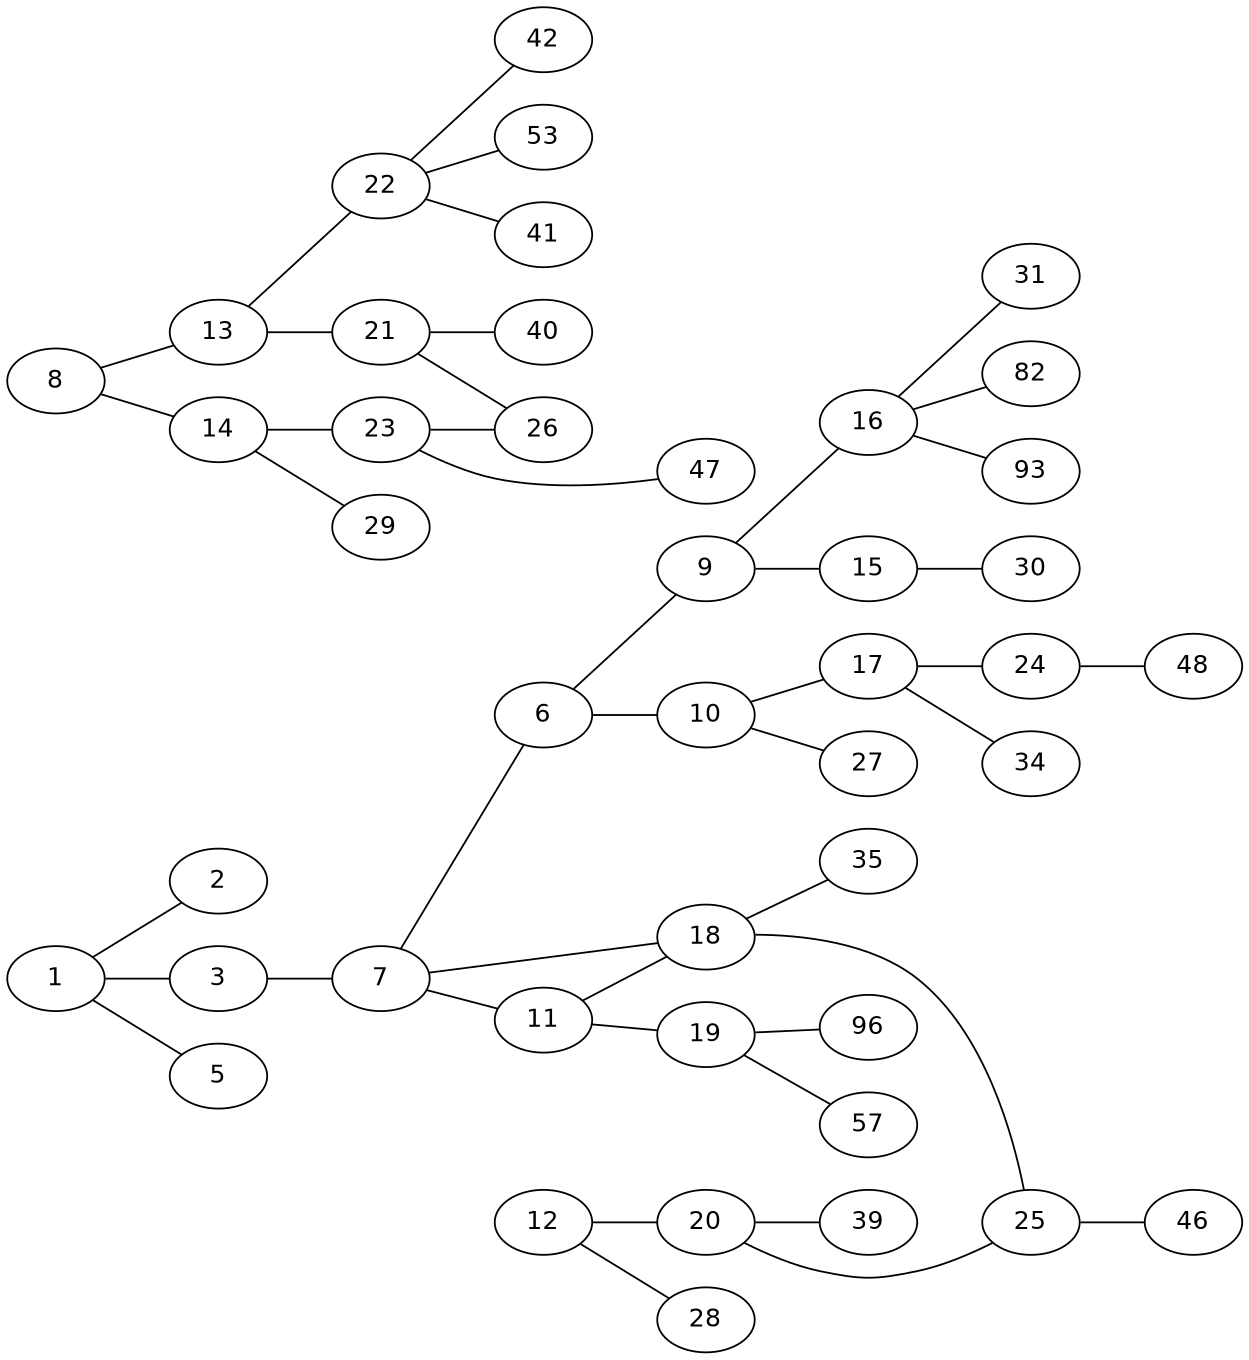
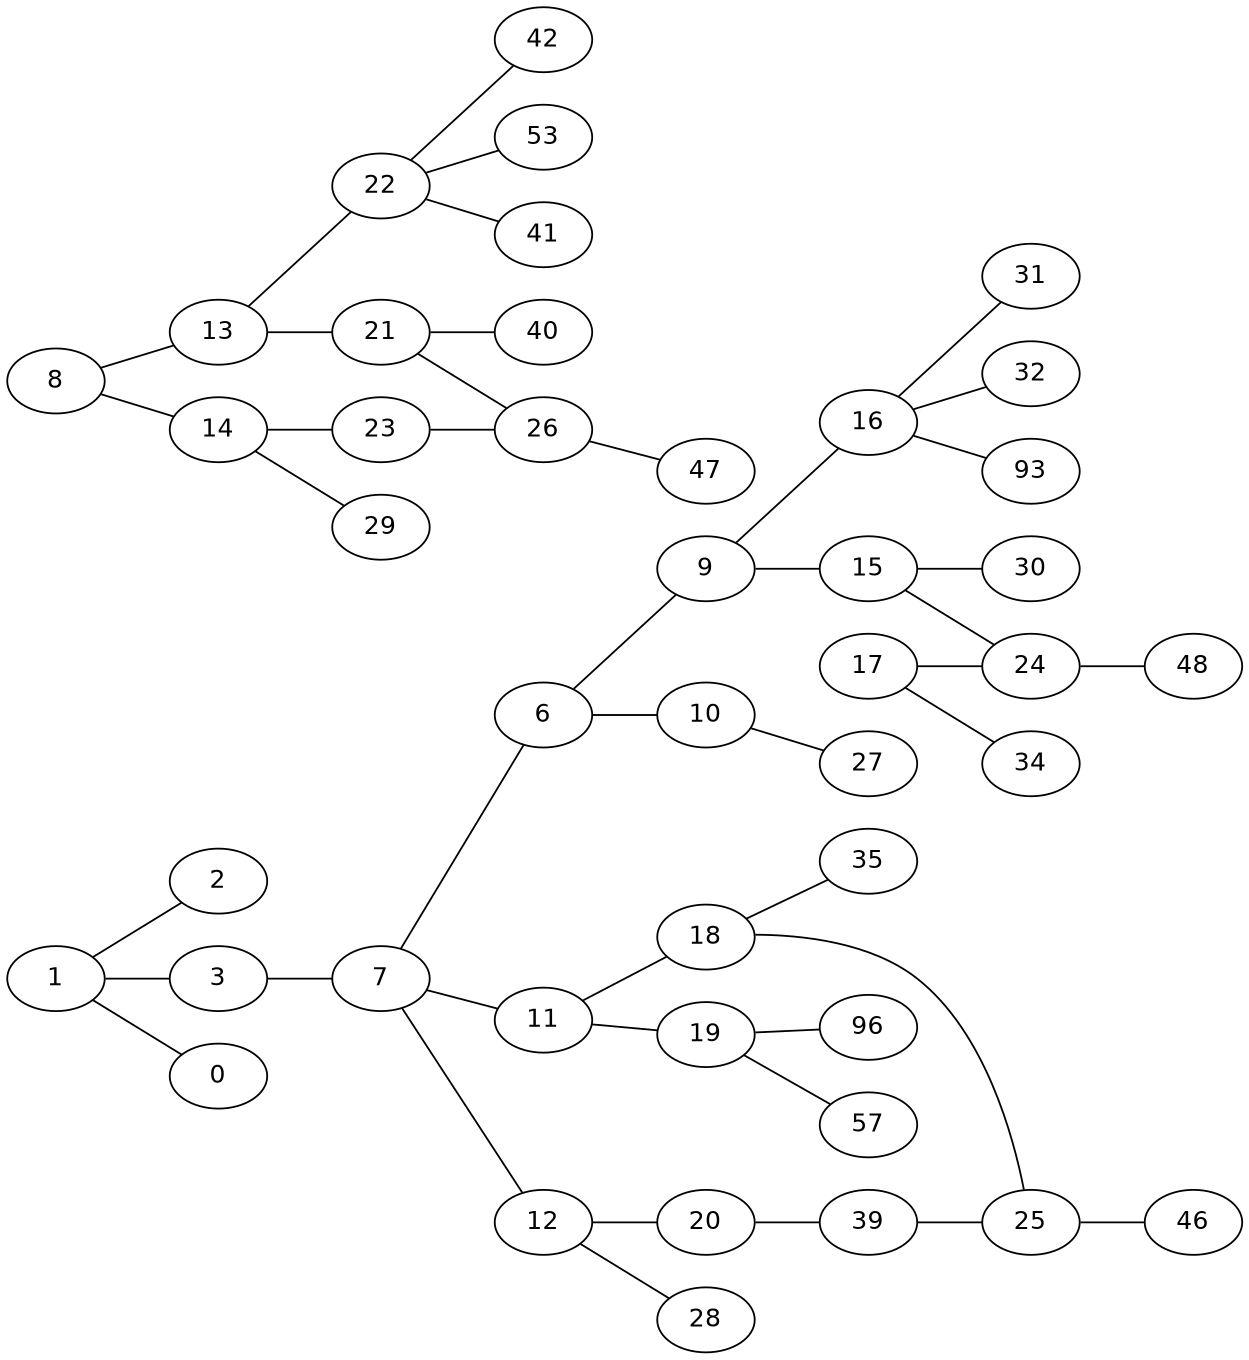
node "82": label "82" -> "32"
edge "23" -- "47": now "26" -- "47"
edge "15" -- "24": added
edge "17" -- "10": removed
edge "18" -- "7": now "12" -- "7"
node "5": label "5" -> "0"
edge "20" -- "25": now "39" -- "25"
